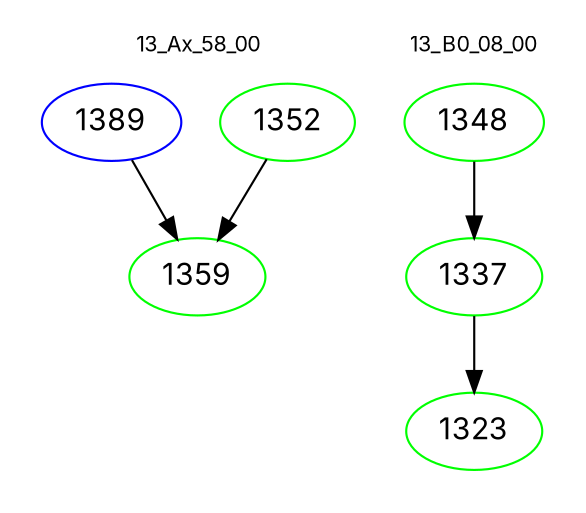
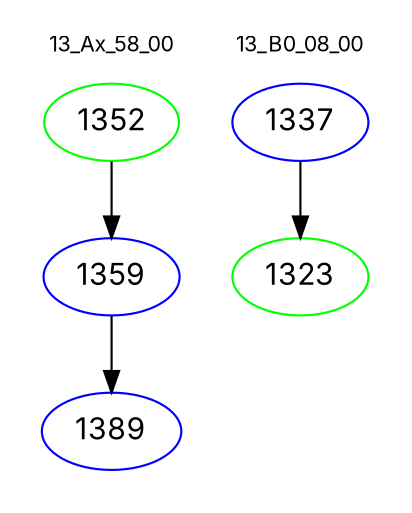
node "1348": removed
edge "1389" -> "1359": reversed
node "1359": color green -> blue
node "1337": color green -> blue
